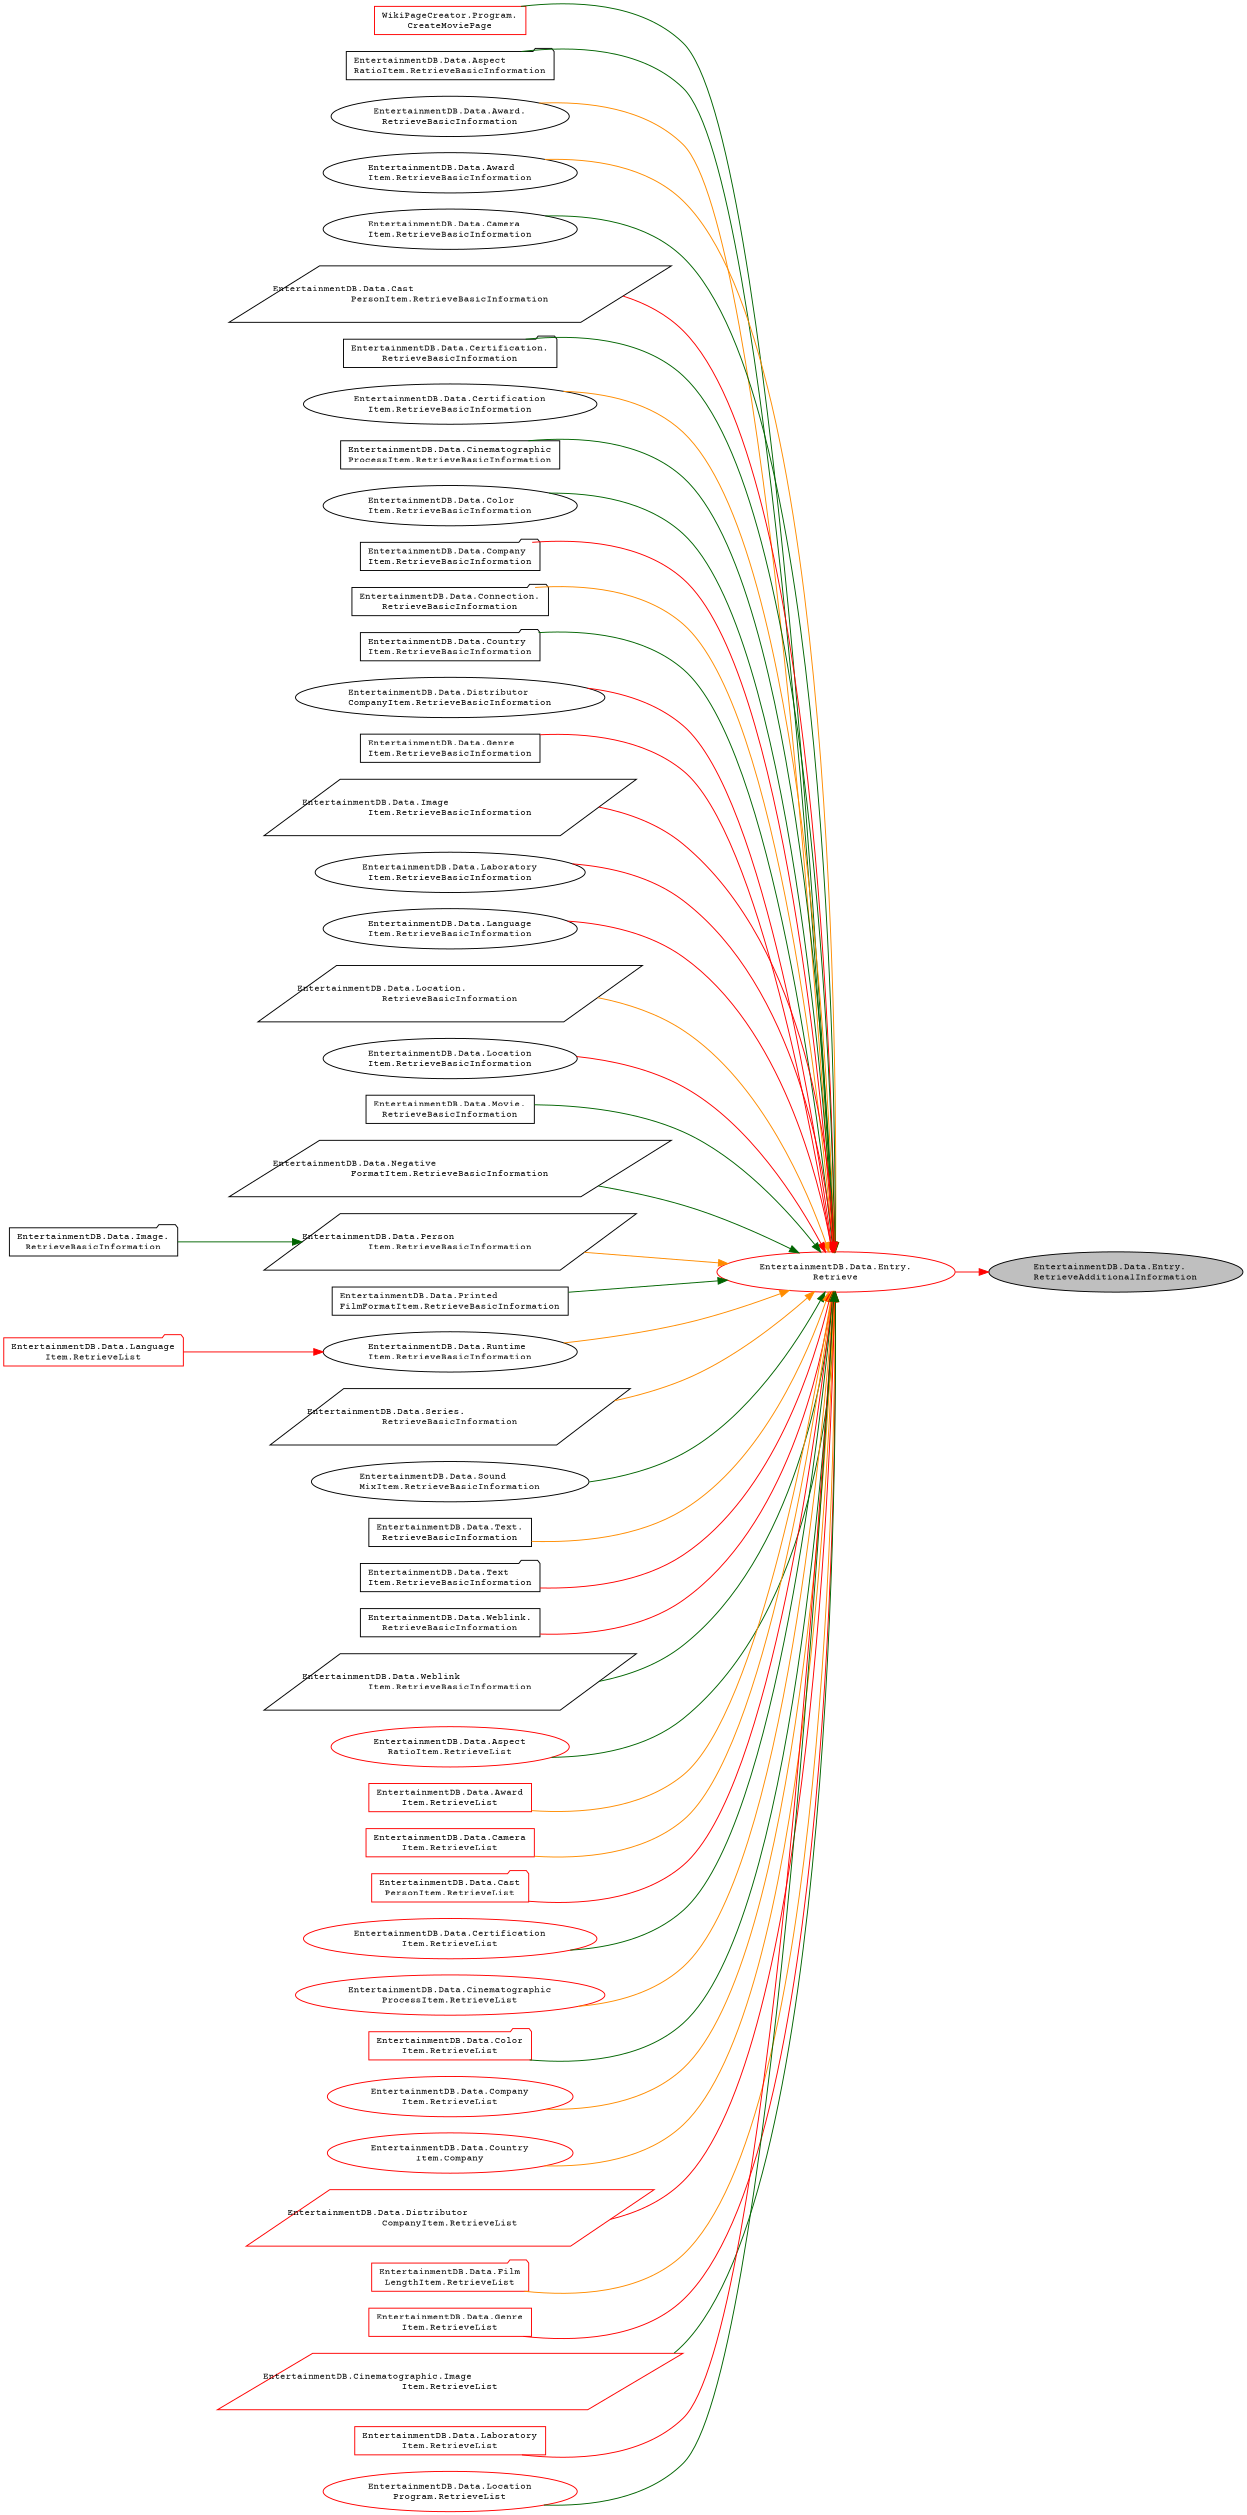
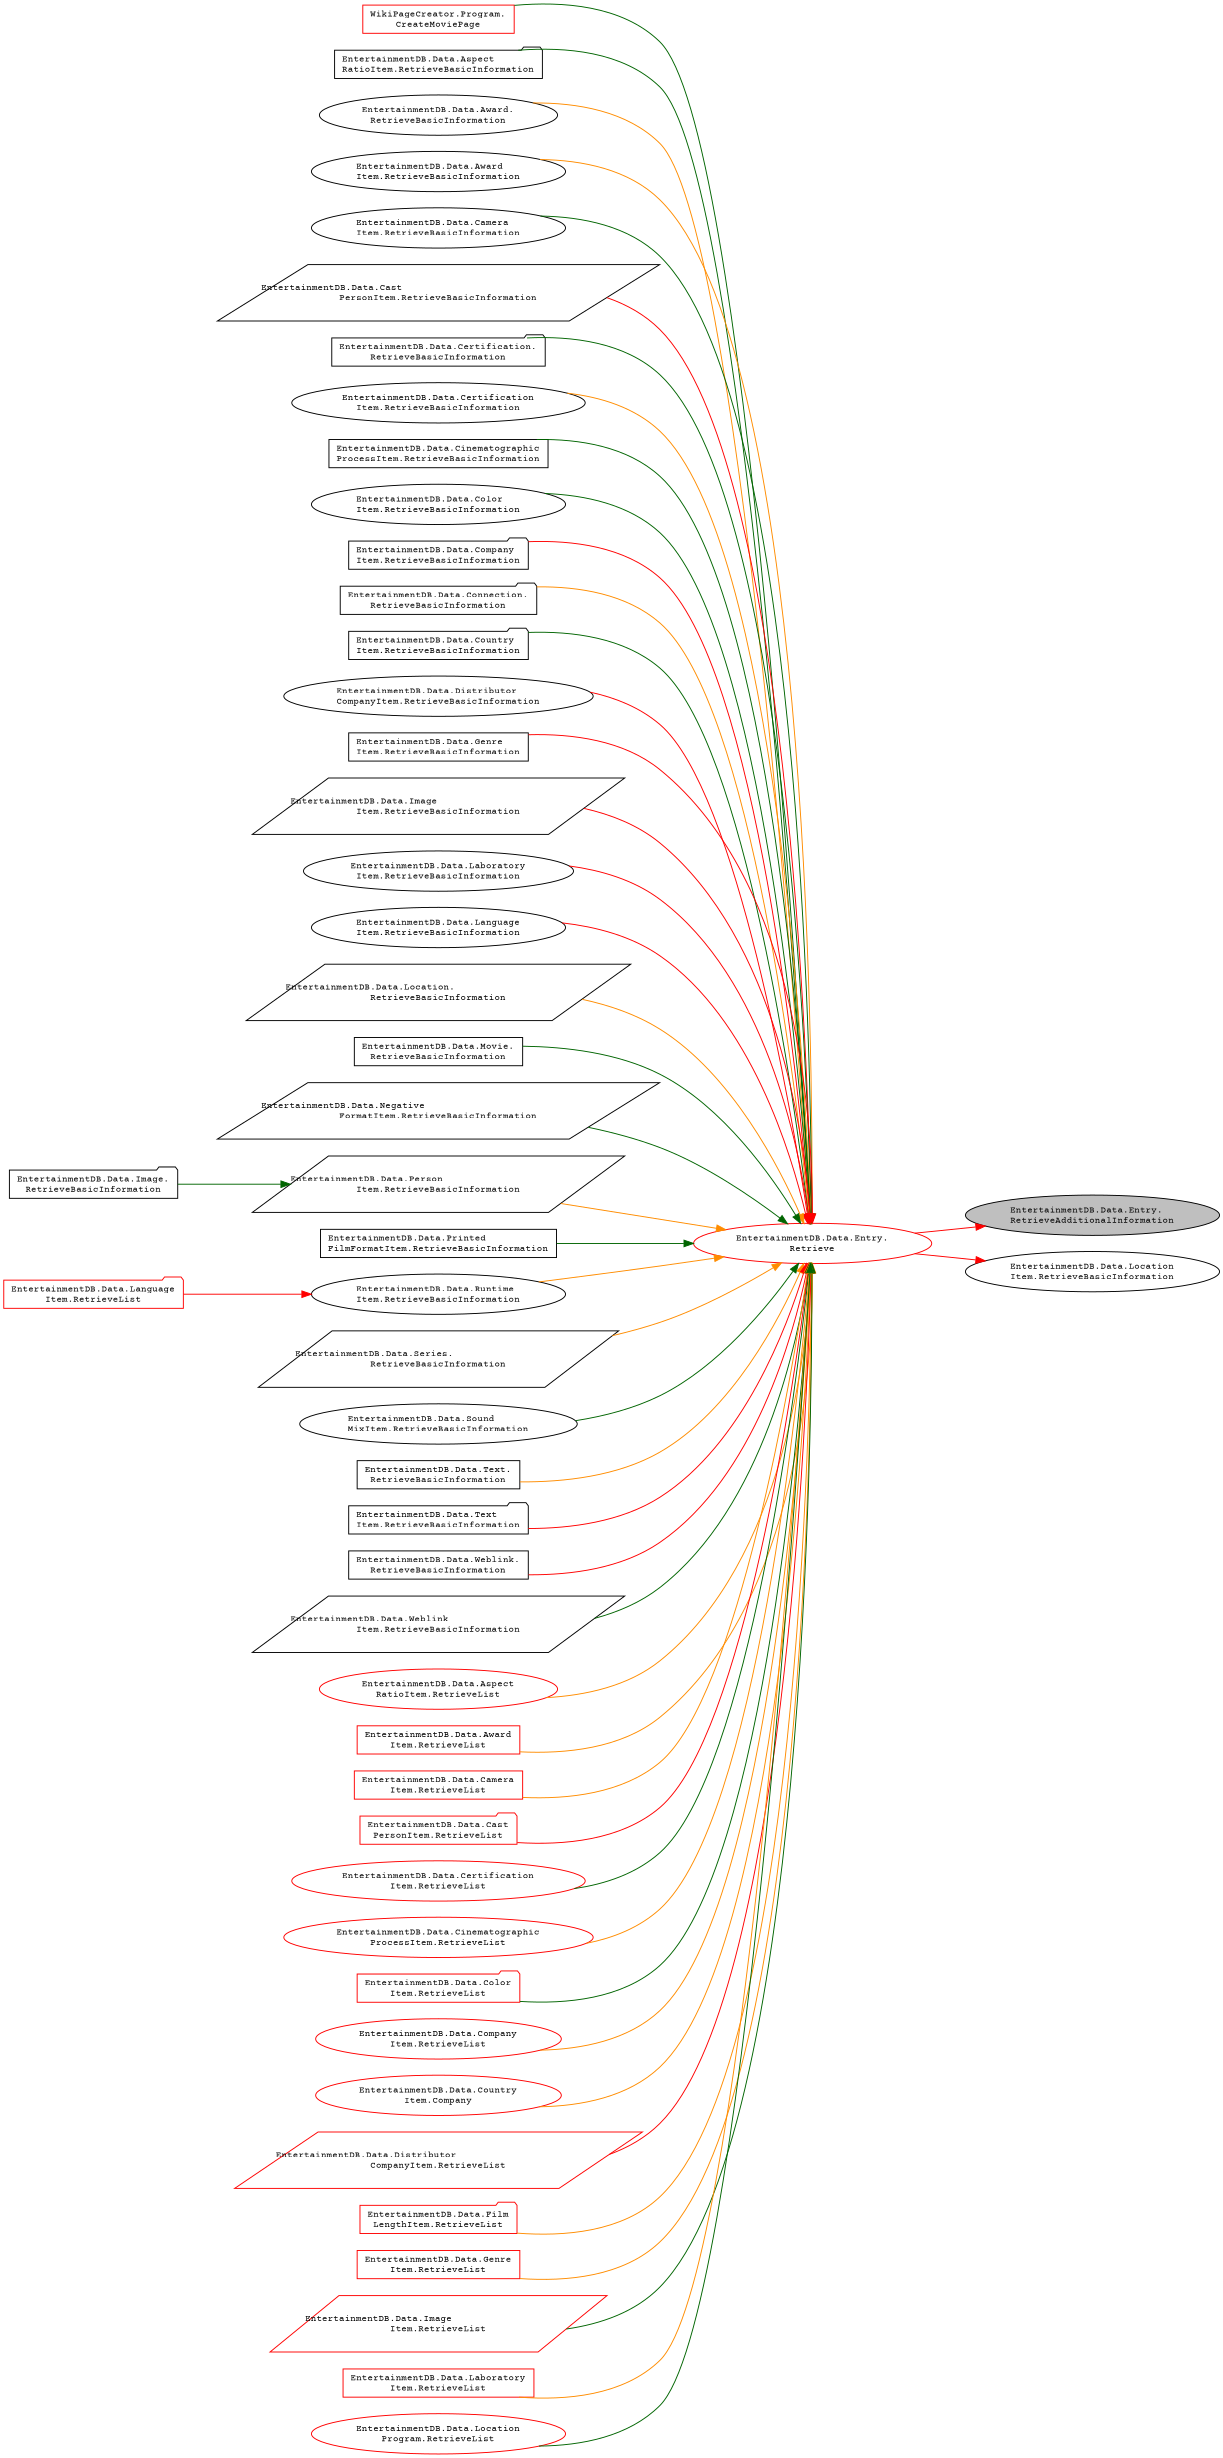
edge "EntertainmentDB.Data.Location Item.RetrieveBasicInformation" -> "EntertainmentDB.Data.Entry. Retrieve": reversed
edge "EntertainmentDB.Data.Aspect RatioItem.RetrieveList" -> "EntertainmentDB.Data.Entry. Retrieve": color darkgreen -> darkorange
edge "EntertainmentDB.Data.Laboratory Item.RetrieveList" -> "EntertainmentDB.Data.Entry. Retrieve": color red -> darkorange
edge "EntertainmentDB.Data.Genre Item.RetrieveList" -> "EntertainmentDB.Data.Entry. Retrieve": color red -> darkorange
node "EntertainmentDB.Cinematographic.Image Item.RetrieveList": label "EntertainmentDB.Cinematographic.Image Item.RetrieveList" -> "EntertainmentDB.Data.Image Item.RetrieveList"
